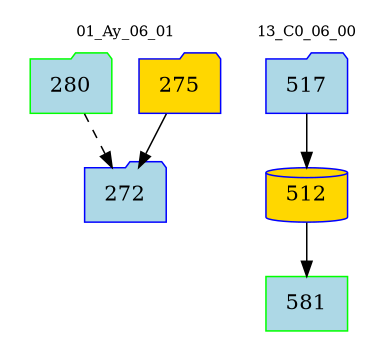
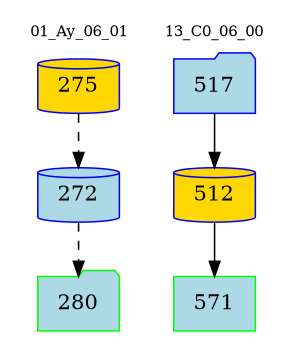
node "275": shape folder -> cylinder
edge "280" -> "272": reversed
edge "275" -> "272": style solid -> dashed
node "272": shape folder -> cylinder
node "581": label "581" -> "571"
